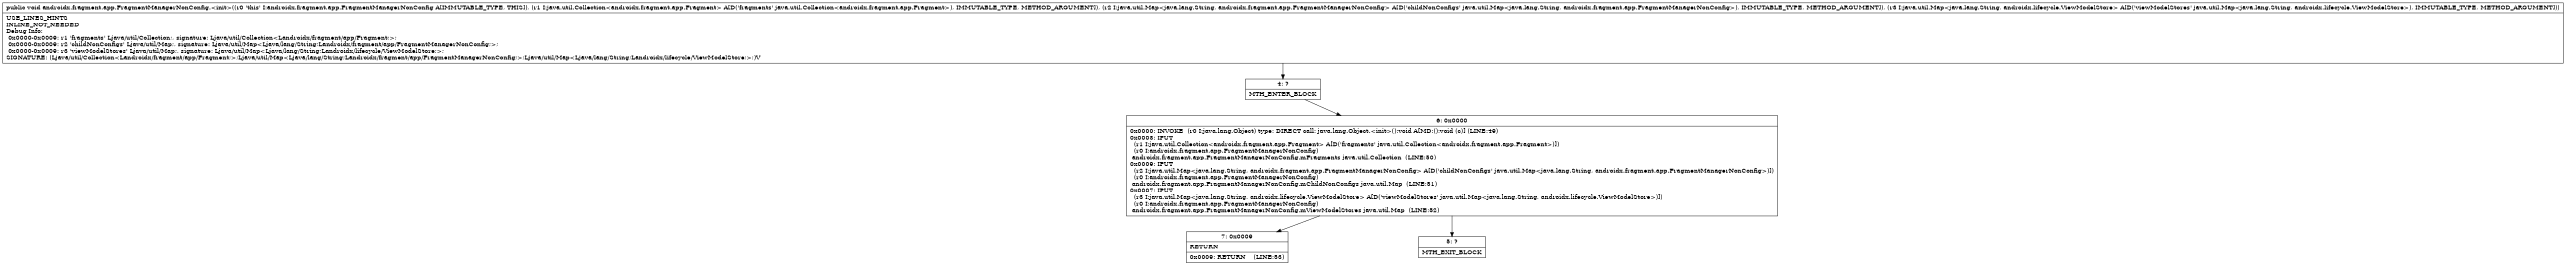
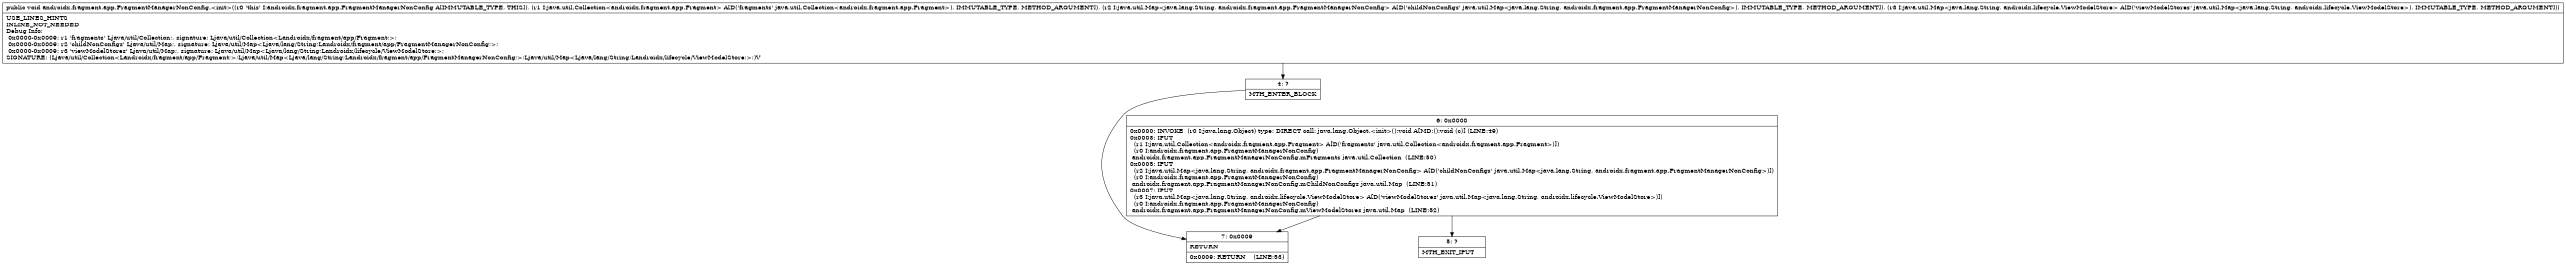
edge "4: ?" -> "6: 0x0000": now "4: ?" -> "7: 0x0009"
node "6: 0x0000": text "0x0009: IPUT" -> "0x0005: IPUT"
node "5: ?": text "MTH_EXIT_BLOCK" -> "MTH_EXIT_IPUT"
